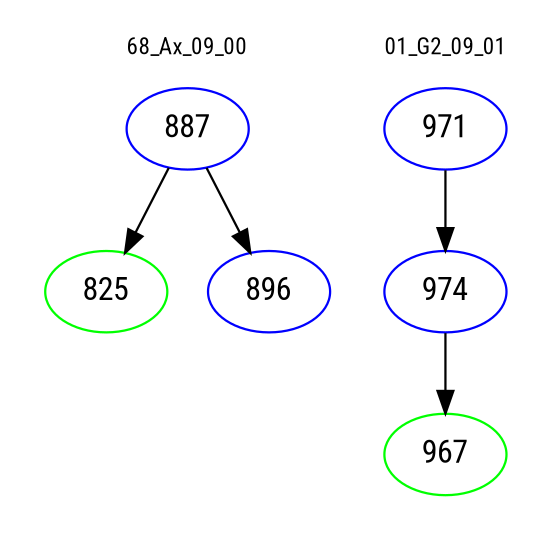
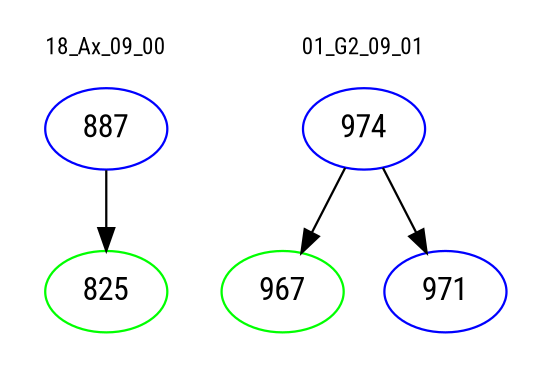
cluster "68_Ax_09_00": label "68_Ax_09_00" -> "18_Ax_09_00"
edge "971" -> "974": reversed
node "896": removed
